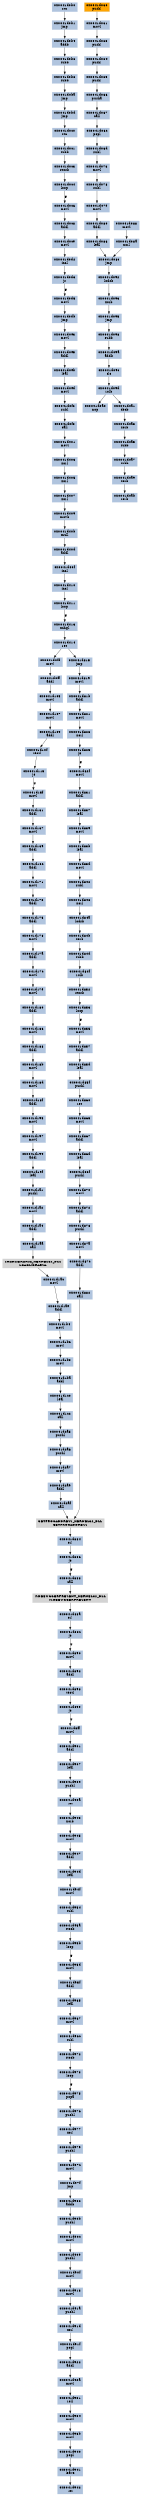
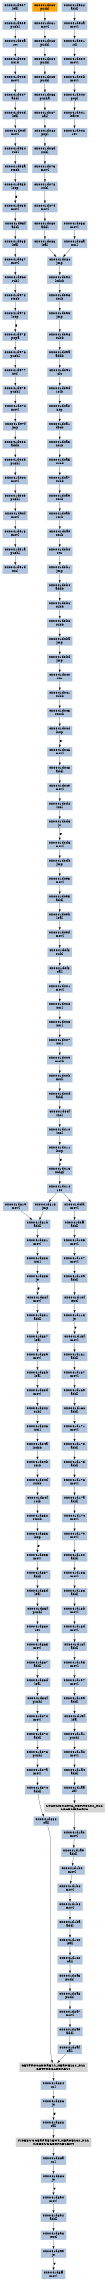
edge "0x0041d09d rolb" -> "0x0041d0a1 decb": now "0x0041d0a0 nop" -> "0x0041d0a1 decb"
node "0x0041d0ae xorb": added
edge "0x0041d815 jmp" -> "0x0041d819 movl": now "0x0041d815 jmp" -> "0x0041d81b addl"
node "0x0041d901 addl": removed
node "0x0041d91f popl": removed
